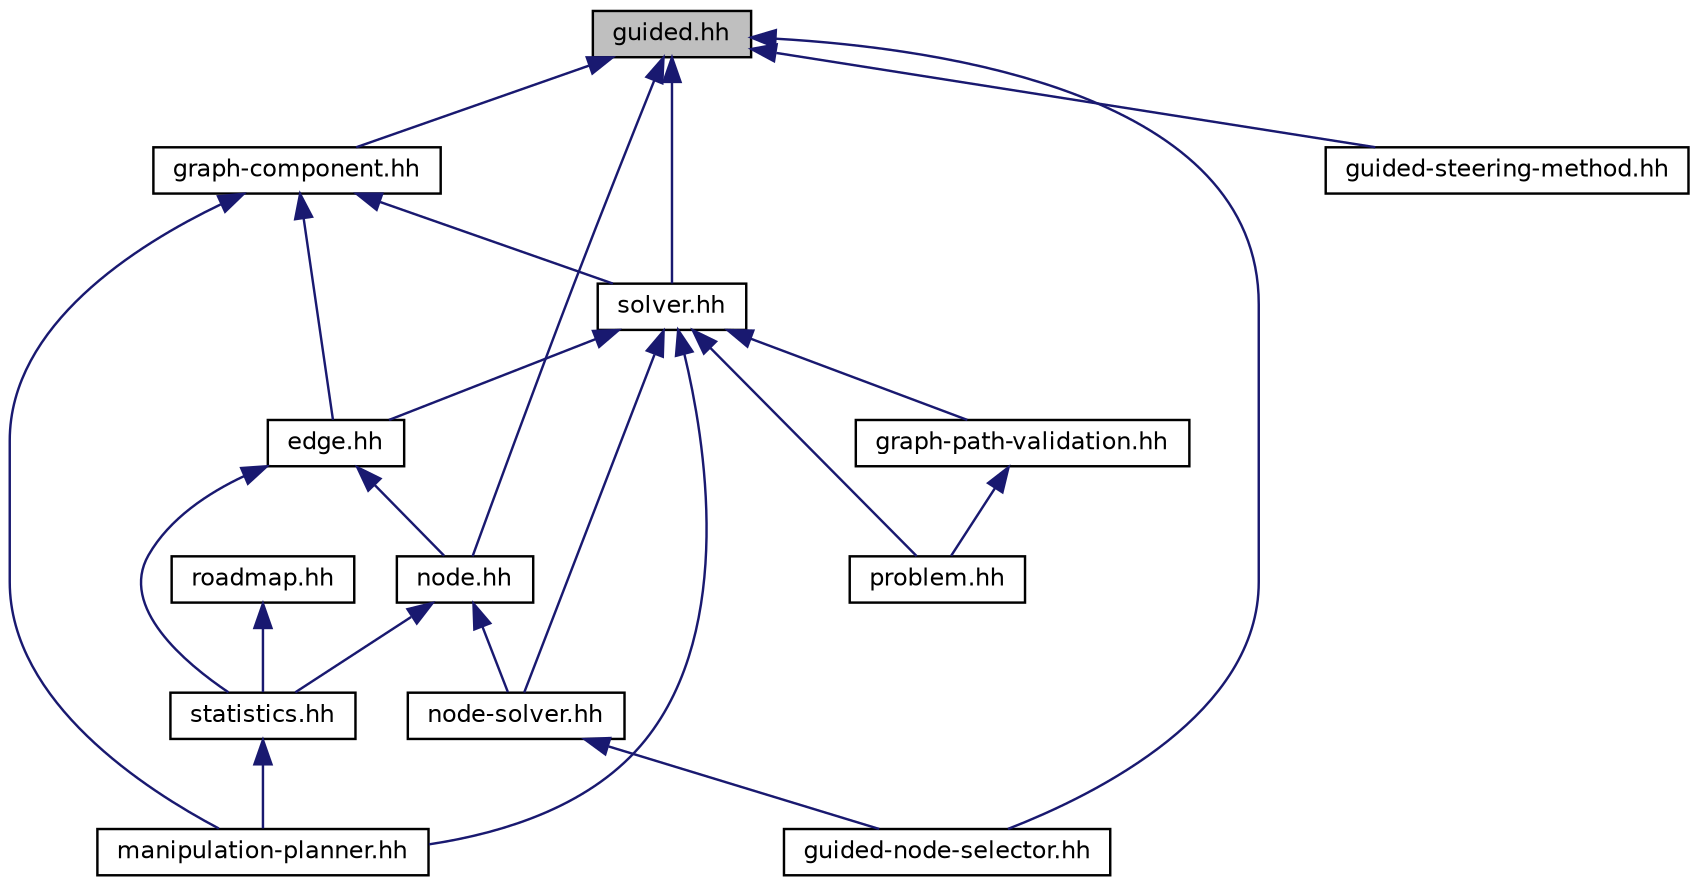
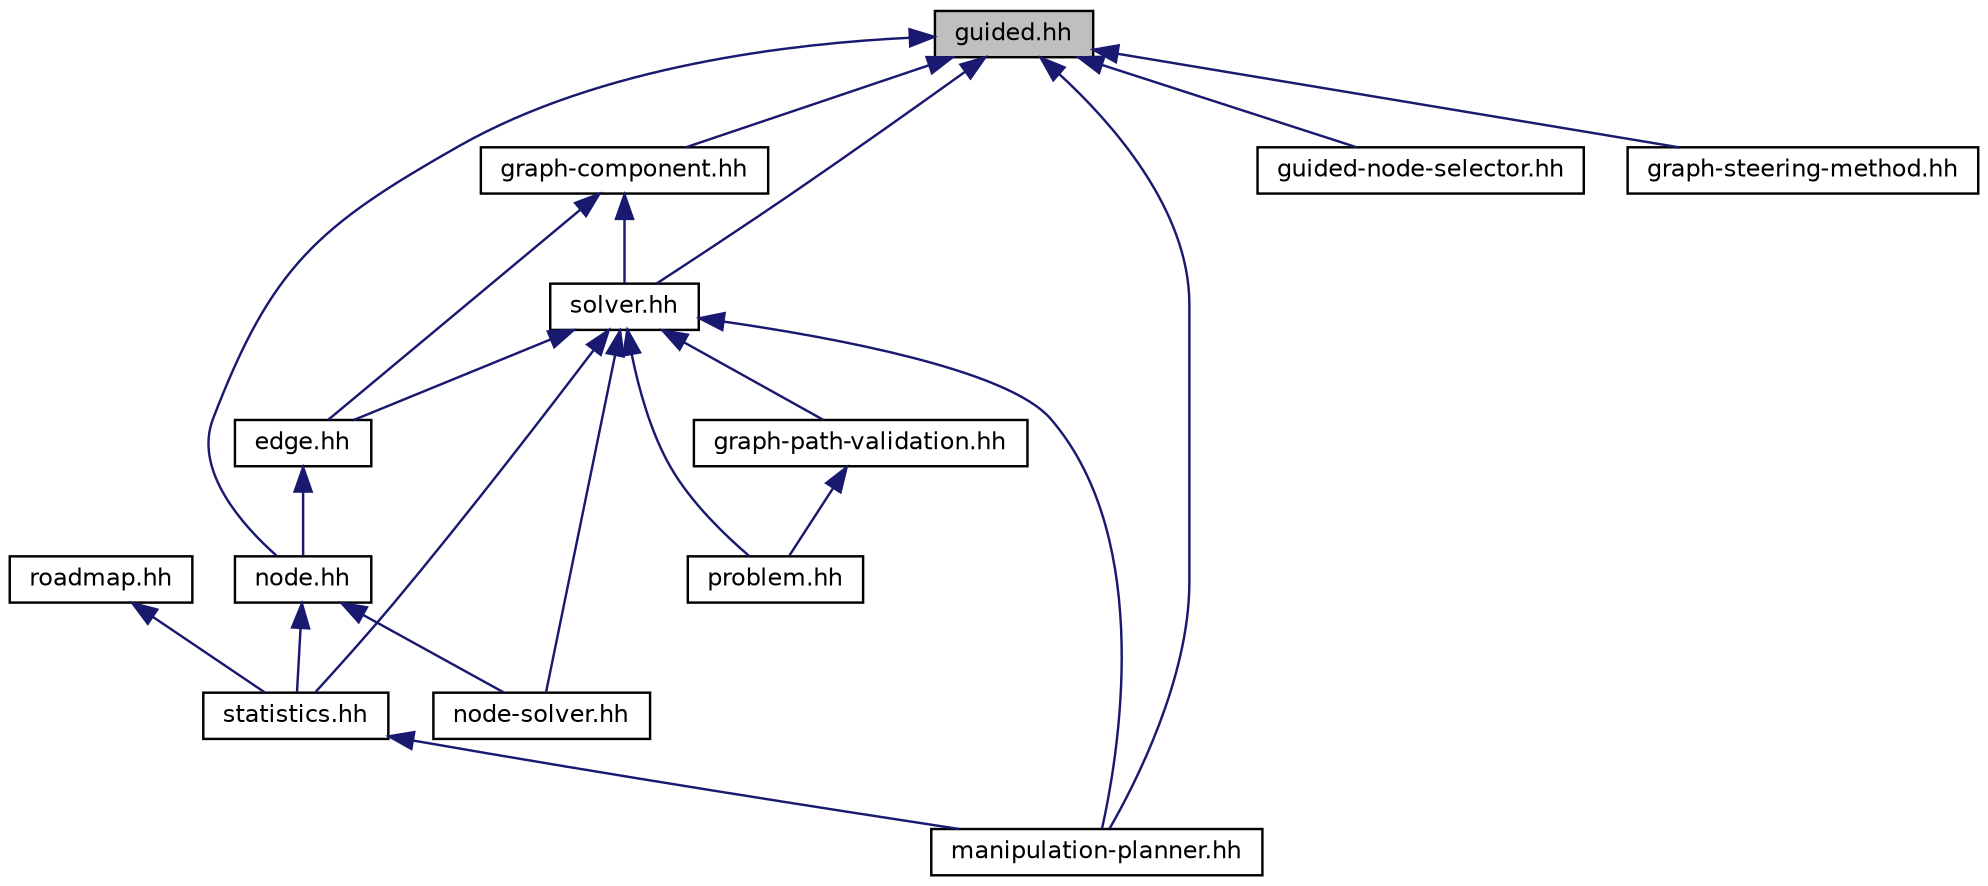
node "guided-steering-method.hh": label "guided-steering-method.hh" -> "graph-steering-method.hh"
edge "manipulation-planner.hh" -> "graph-component.hh": now "manipulation-planner.hh" -> "guided.hh"
edge "statistics.hh" -> "edge.hh": now "statistics.hh" -> "solver.hh"
edge "guided-node-selector.hh" -> "node-solver.hh": removed
